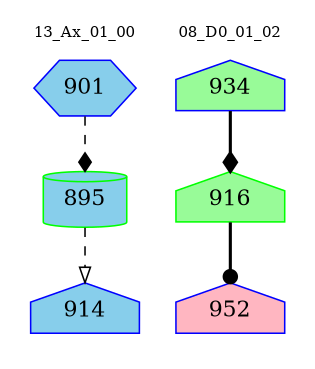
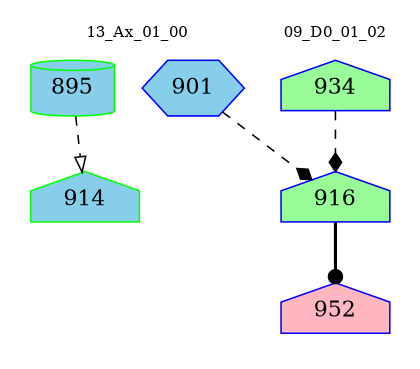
cluster "08_D0_01_02": label "08_D0_01_02" -> "09_D0_01_02"
edge "934" -> "916": style bold -> dashed
edge "901" -> "895": now "901" -> "916"
node "916": color green -> blue
node "914": color blue -> green
